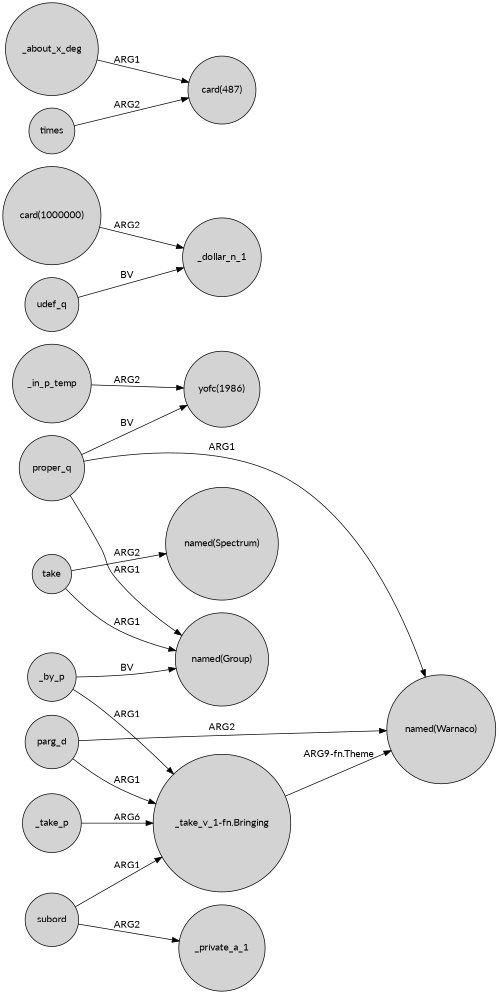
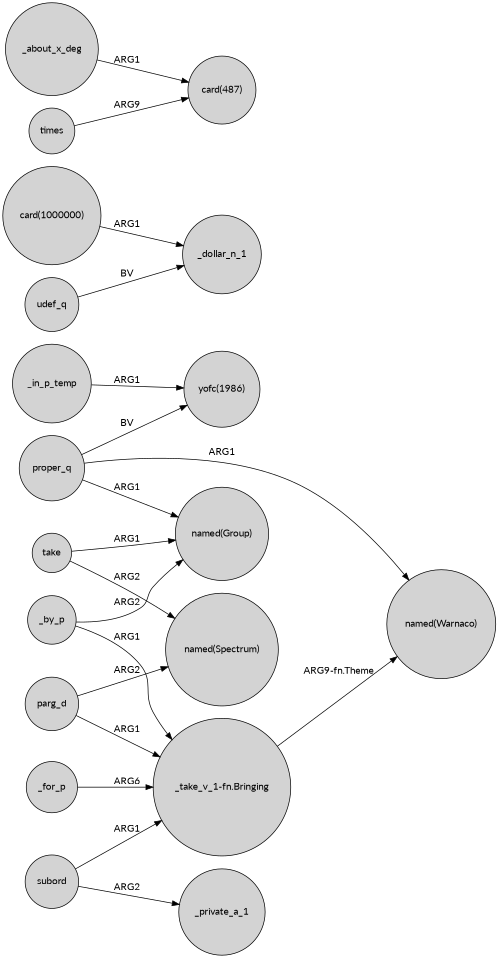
edge "times" -> "card(487)": label "ARG2" -> "ARG9"
edge "card(1000000)" -> "_dollar_n_1": label "ARG2" -> "ARG1"
edge "_in_p_temp" -> "yofc(1986)": label "ARG2" -> "ARG1"
edge "_by_p" -> "named(Group)": label "BV" -> "ARG2"
edge "parg_d" -> "named(Warnaco)": now "parg_d" -> "named(Spectrum)"
node "_take_p": label "_take_p" -> "_for_p"
